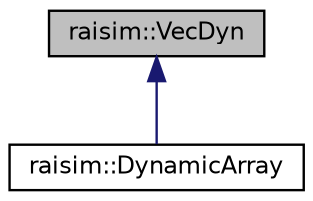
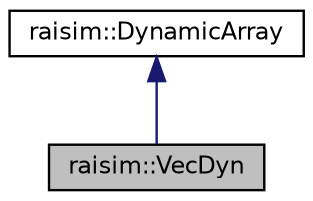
edge "raisim::DynamicArray" -> "raisim::VecDyn": reversed
